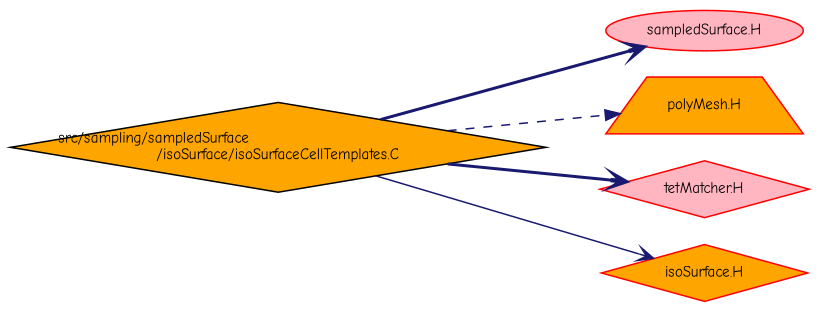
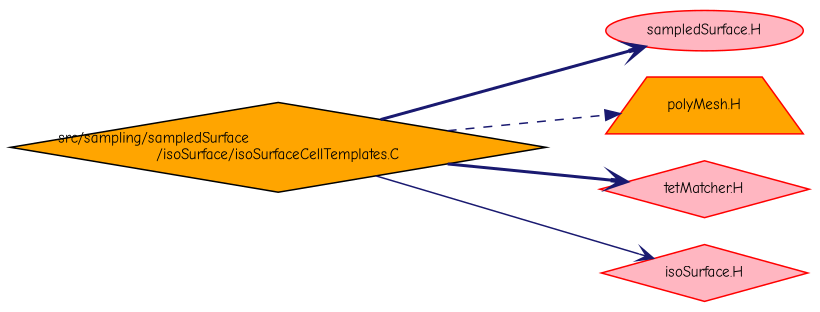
node "isoSurface.H": fillcolor orange -> lightpink
